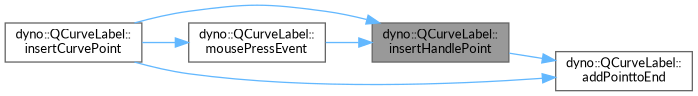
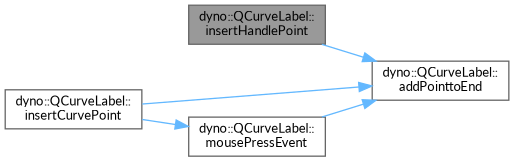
edge "dyno::QCurveLabel:: insertCurvePoint" -> "dyno::QCurveLabel:: insertHandlePoint": removed
edge "dyno::QCurveLabel:: mousePressEvent" -> "dyno::QCurveLabel:: insertHandlePoint": now "dyno::QCurveLabel:: mousePressEvent" -> "dyno::QCurveLabel:: addPointtoEnd"
